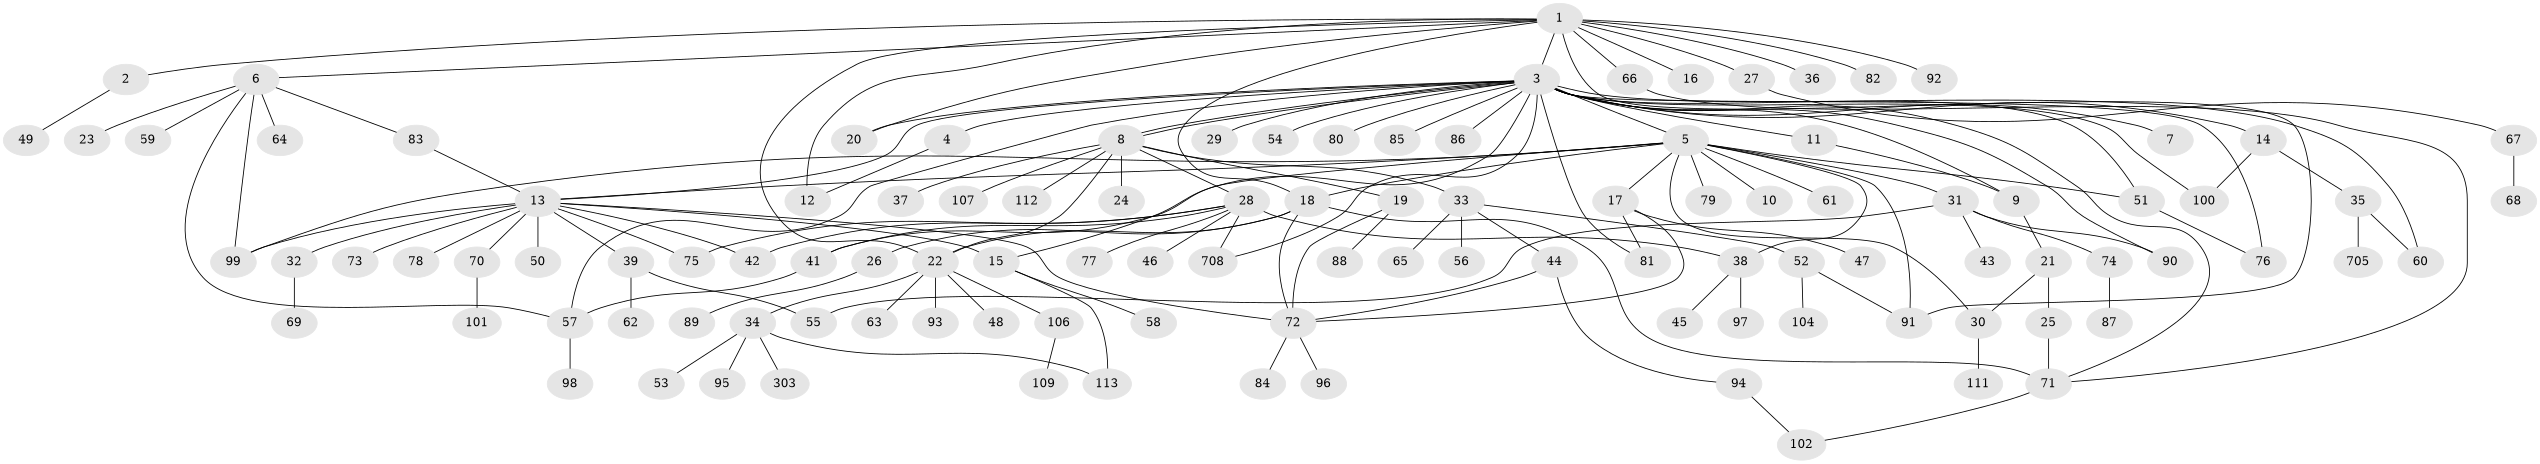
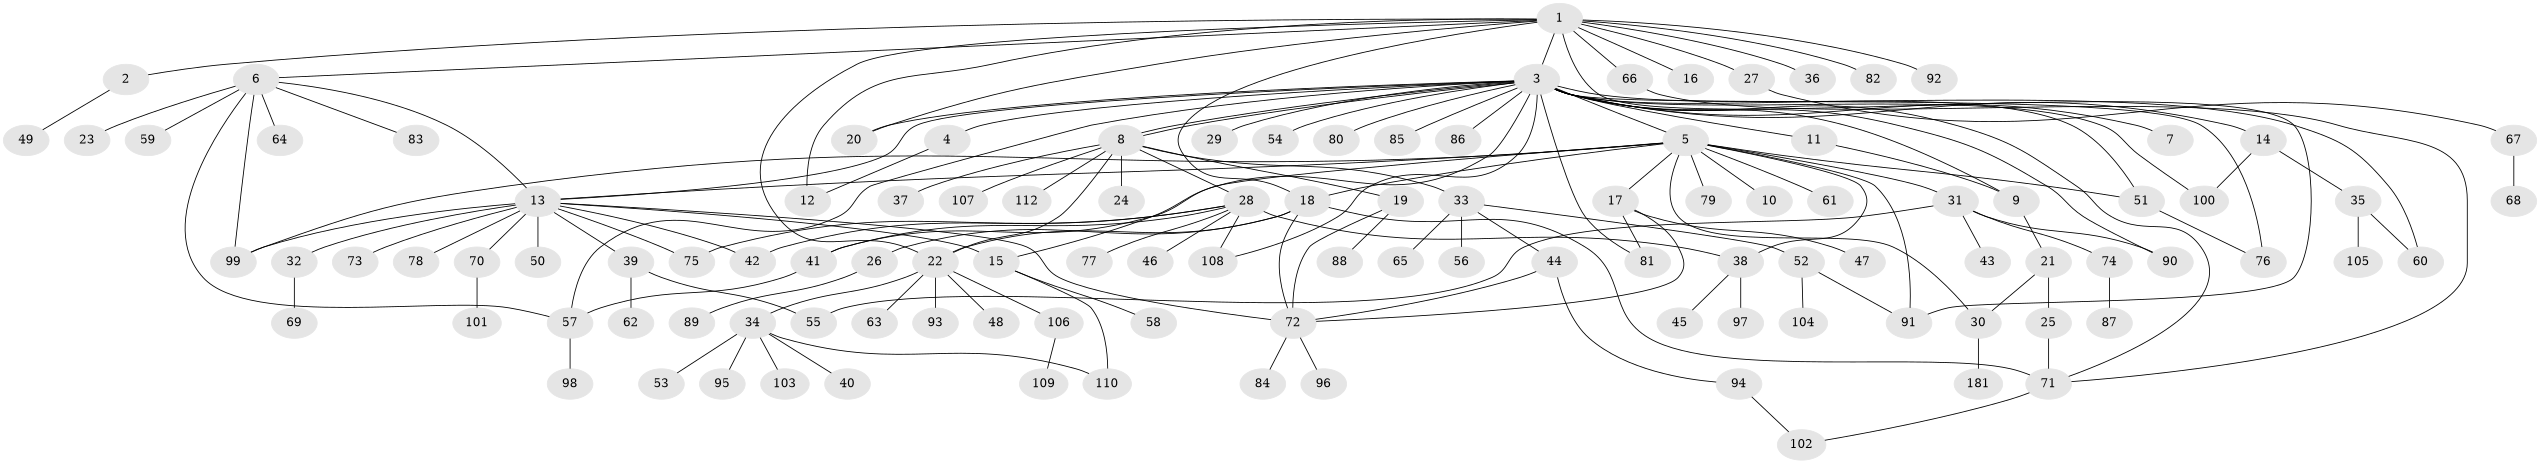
edge "83" -- "13": now "6" -- "13"
node "708": label "708" -> "108"
node "705": label "705" -> "105"
node "303": label "303" -> "103"
node "40": added
node "113": label "113" -> "110"
node "111": label "111" -> "181"
